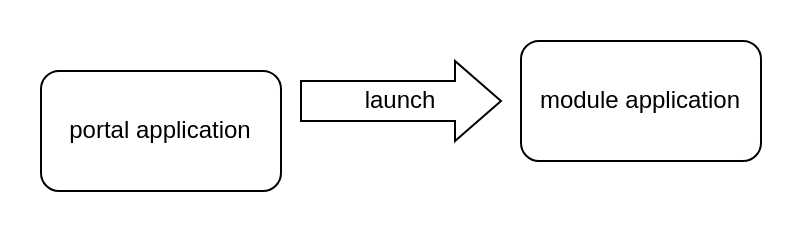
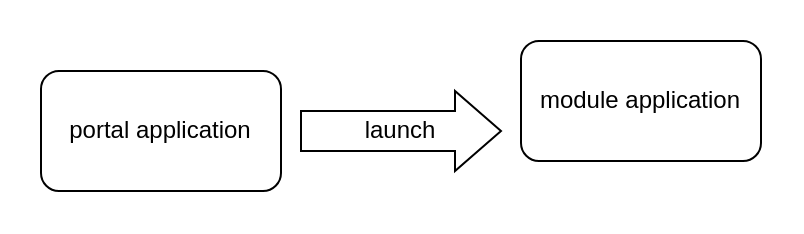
node "launch": moved (401, 101) -> (401, 131)
